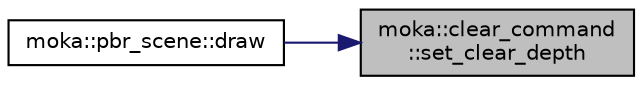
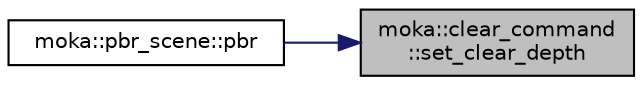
node "moka::pbr_scene::draw": label "moka::pbr_scene::draw" -> "moka::pbr_scene::pbr"
